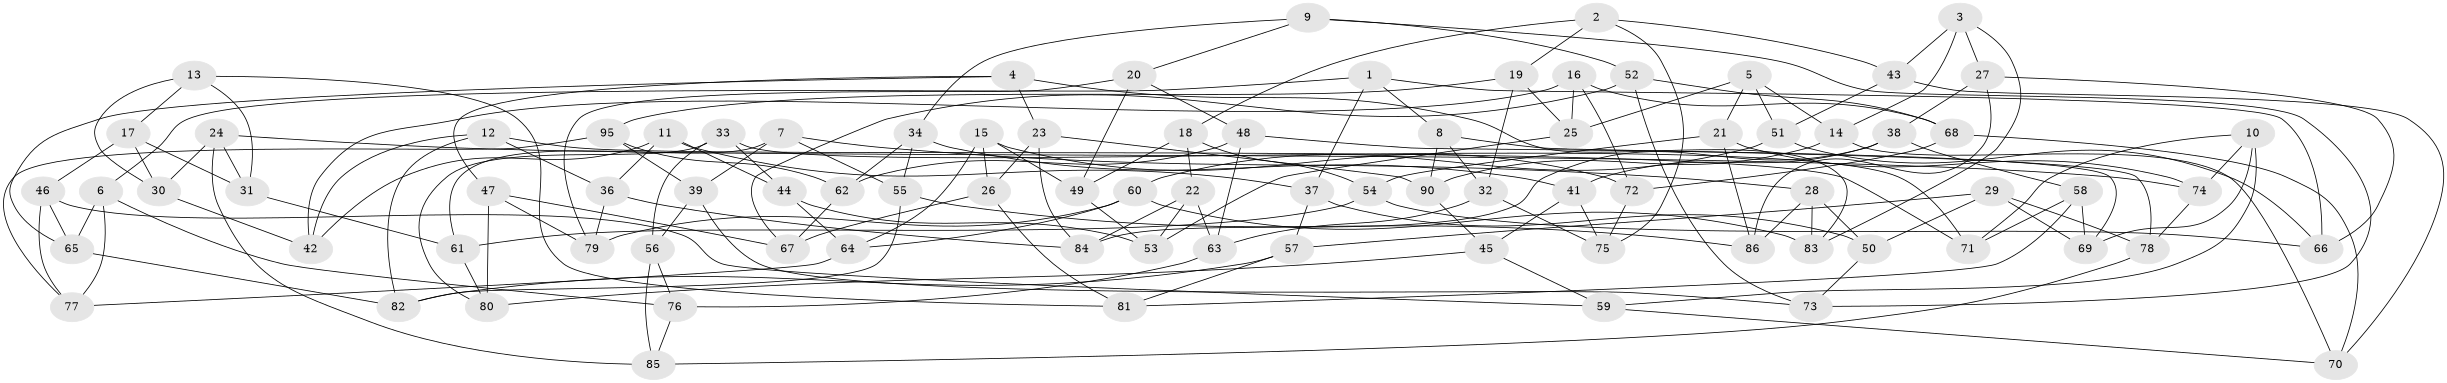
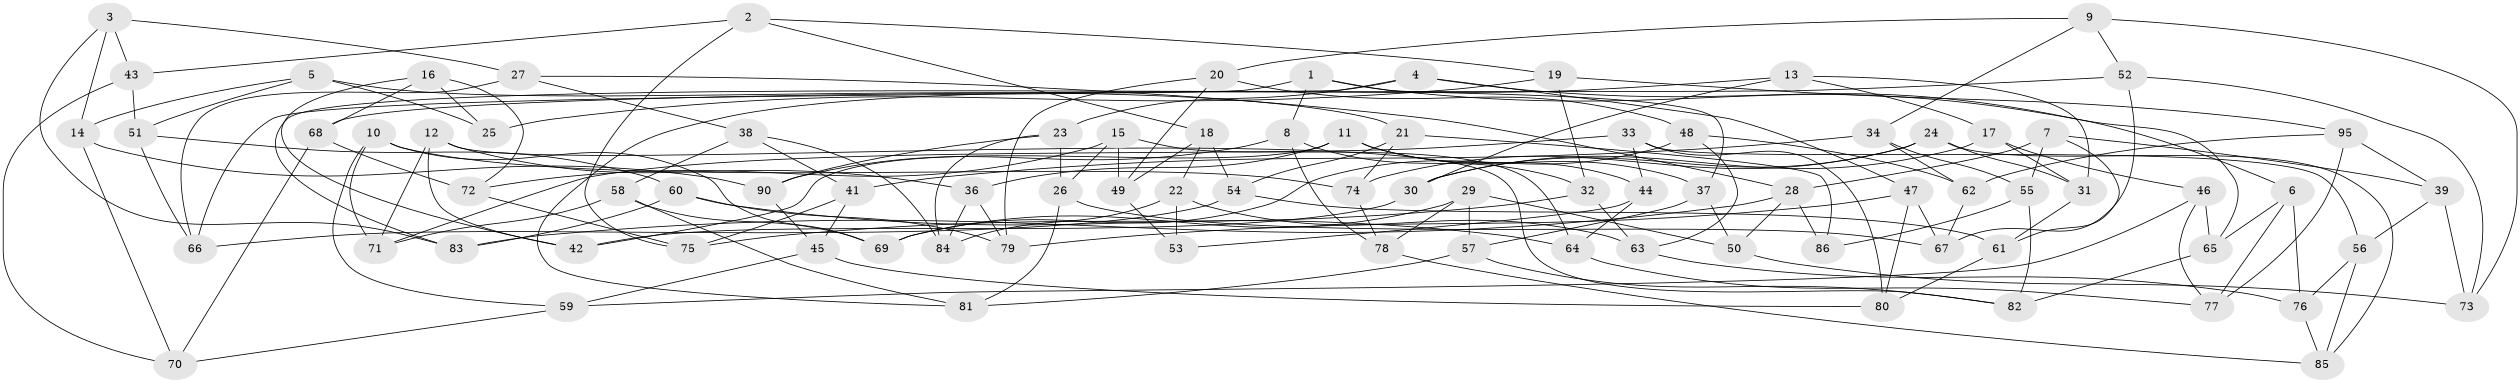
edge "27" -- "86": now "27" -- "28"
edge "25" -- "53": removed
